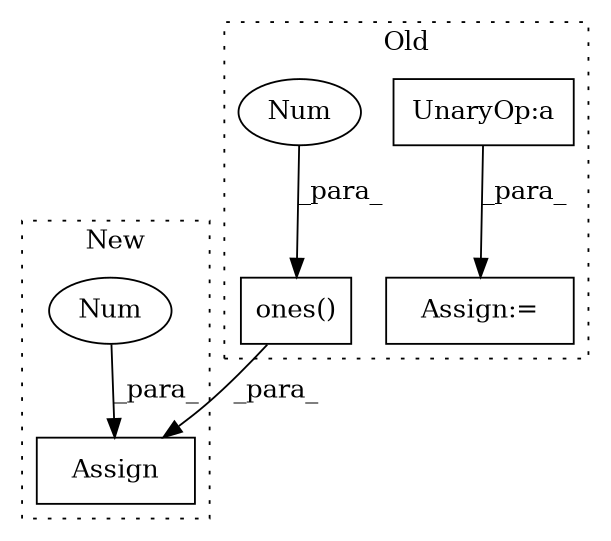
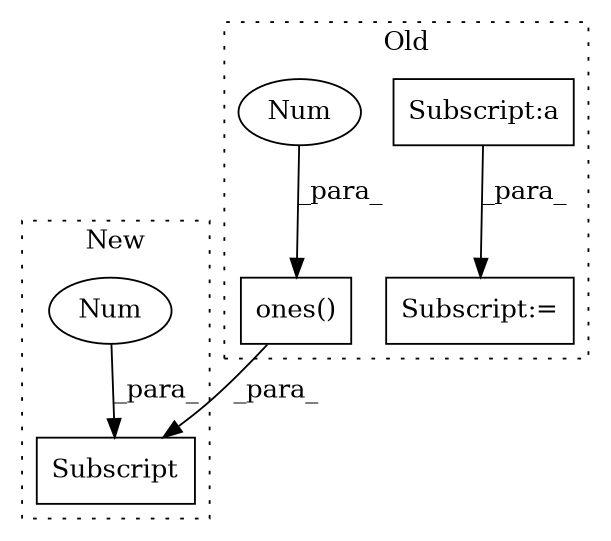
node "UnaryOp:a": label "UnaryOp:a" -> "Subscript:a"
node "Assign:=": label "Assign:=" -> "Subscript:="
node "Assign": label "Assign" -> "Subscript"
